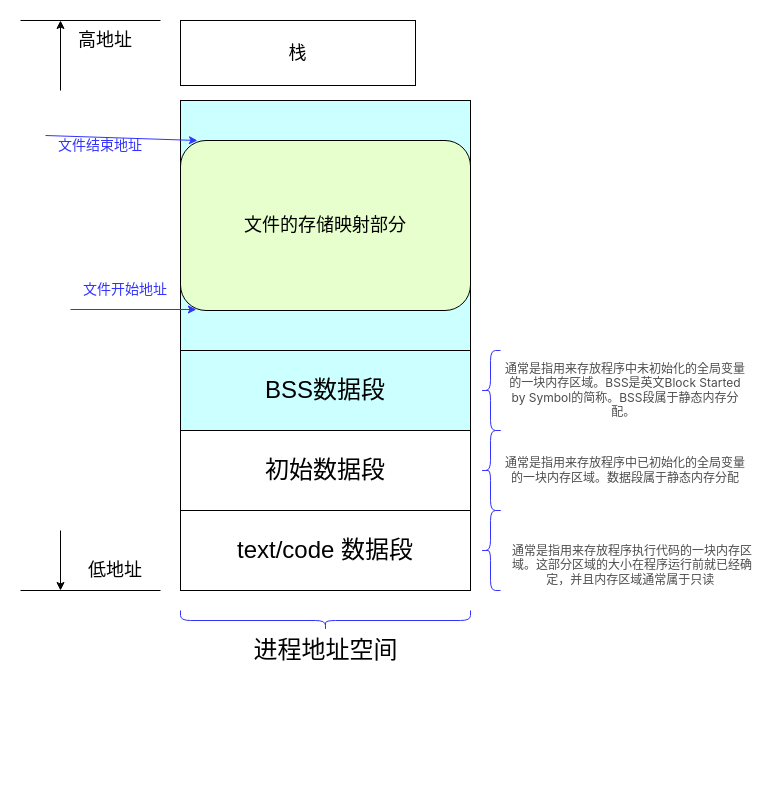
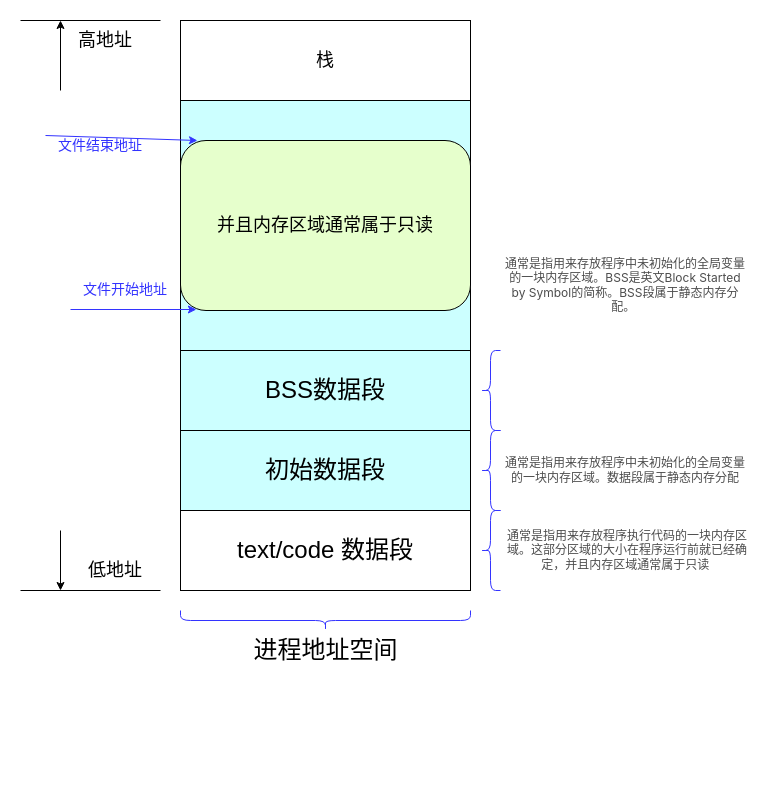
node "栈": size 235x65 -> 290x80
node "文件的存储映射部分": label "文件的存储映射部分" -> "并且内存区域通常属于只读"
node "通常是指用来存放程序中未初始化的全局变量的一块内存区域。BSS是英文Block Started by Symbol的简称。BSS段属于静态内存分配。": moved (626, 391) -> (626, 286)
node "初始数据段": fillcolor #ffffff -> #ccffff
node "通常是指用来存放程序中已初始化的全局变量的一块内存区域。数据段属于静态内存分配": label "通常是指用来存放程序中已初始化的全局变量的一块内存区域。数据段属于静态内存分配" -> "通常是指用来存放程序中未初始化的全局变量的一块内存区域。数据段属于静态内存分配"
node "通常是指用来存放程序执行代码的一块内存区域。这部分区域的大小在程序运行前就已经确定，并且内存区域通常属于只读": moved (633, 566) -> (628, 551)
